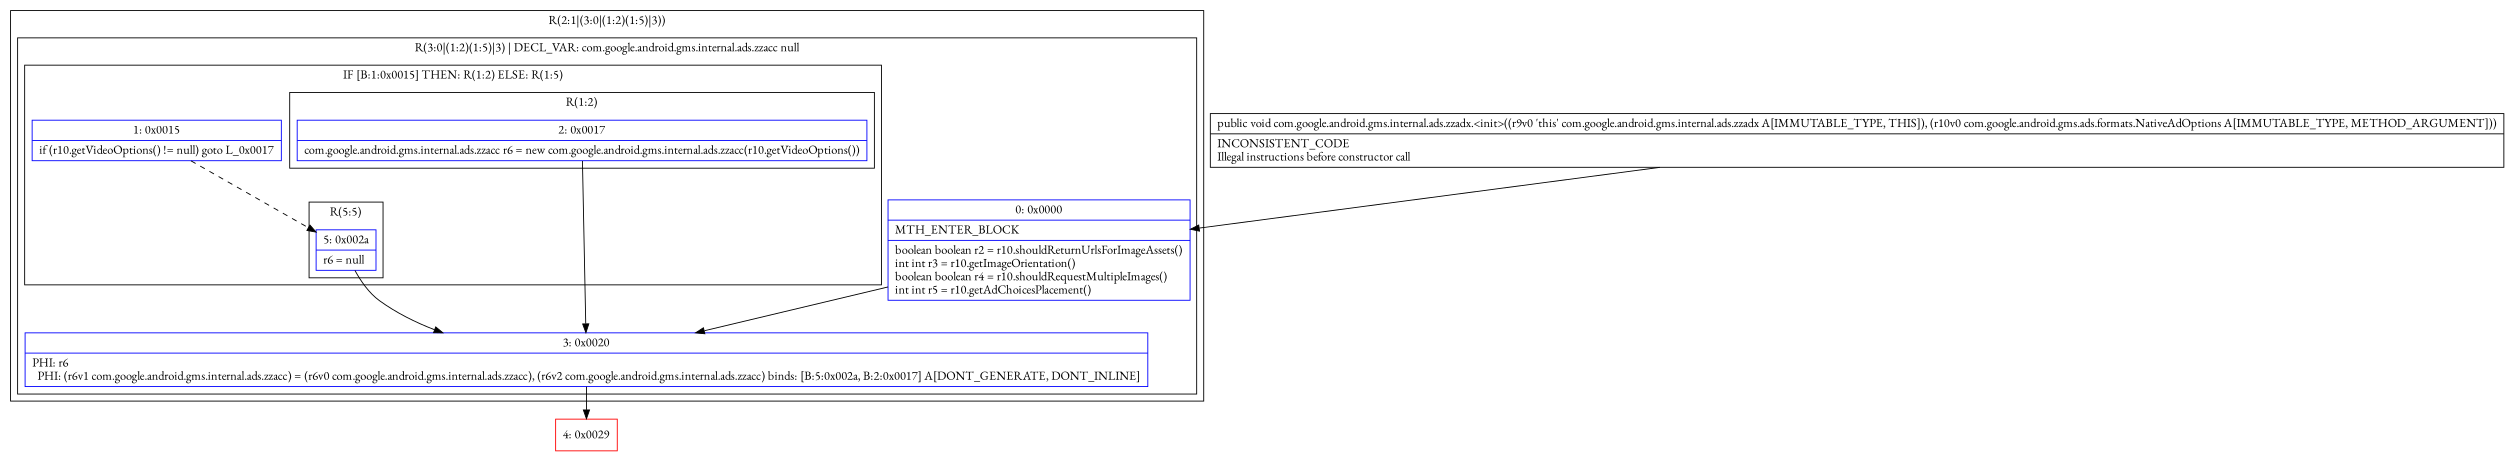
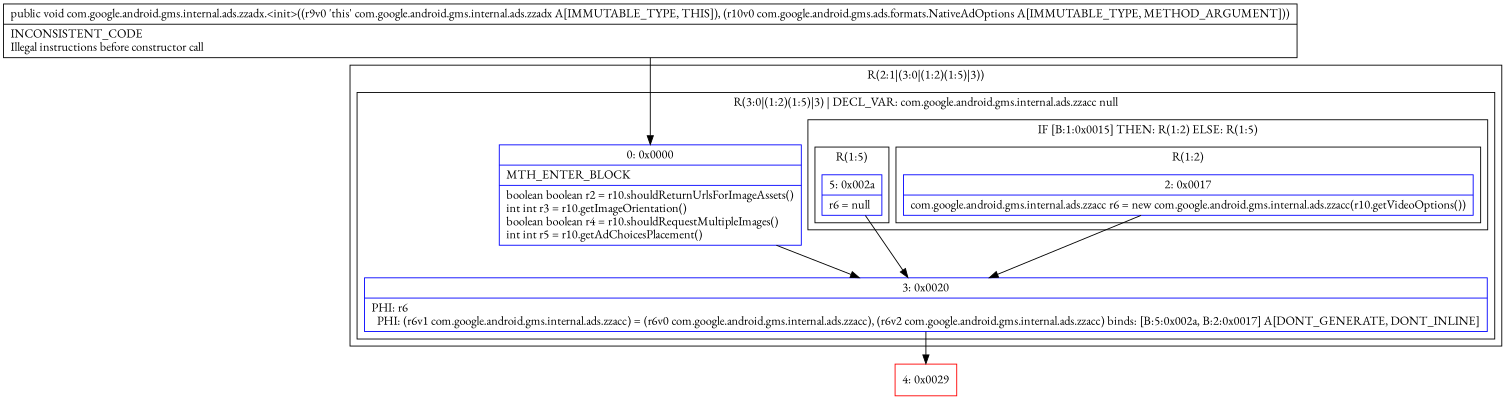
node "1: 0x0015": removed
cluster "R(5:5)": label "R(5:5)" -> "R(1:5)"
